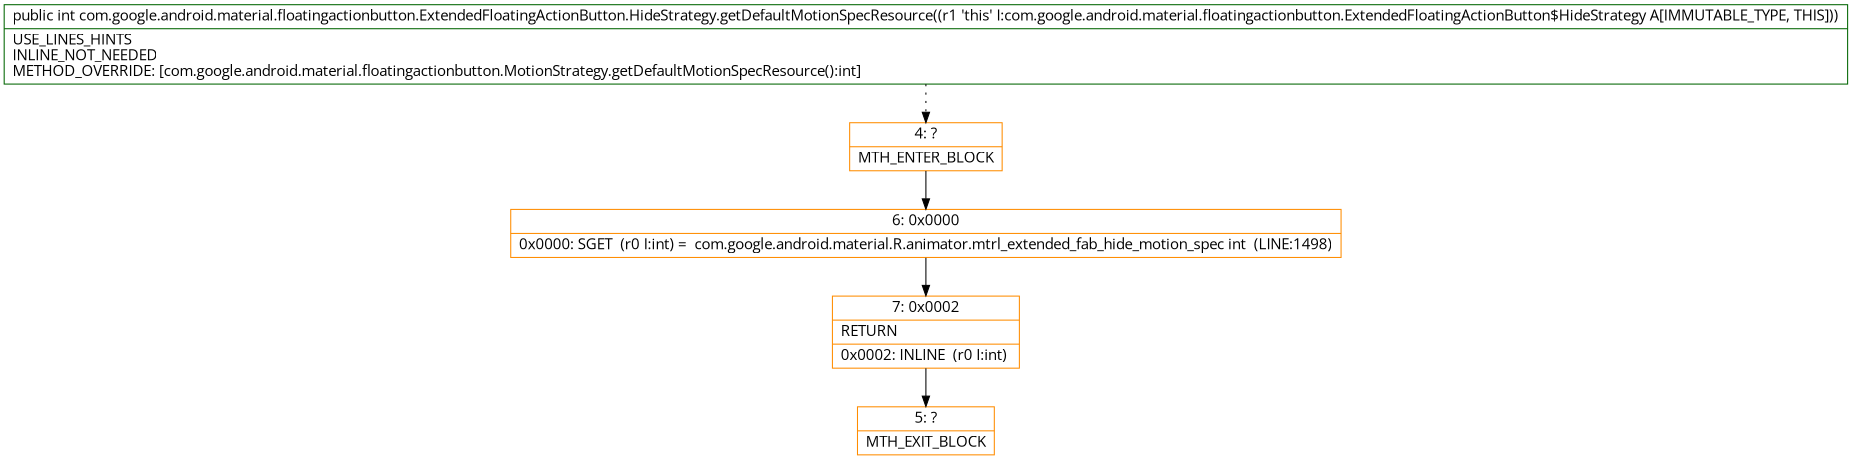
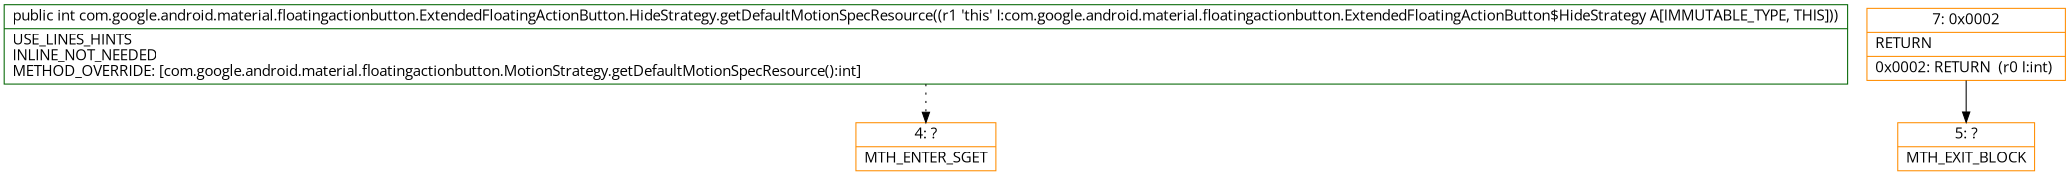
node "4: ?": text "MTH_ENTER_BLOCK" -> "MTH_ENTER_SGET"
node "6: 0x0000": removed
node "7: 0x0002": text "0x0002: INLINE  (r0 I:int)" -> "0x0002: RETURN  (r0 I:int)"
